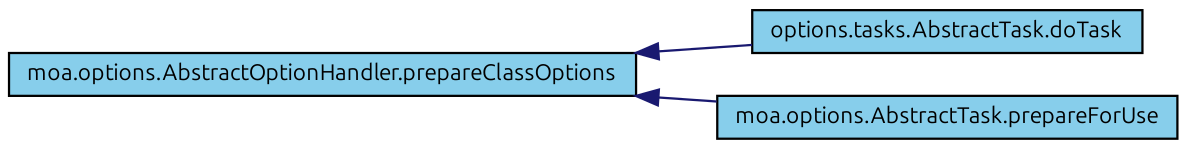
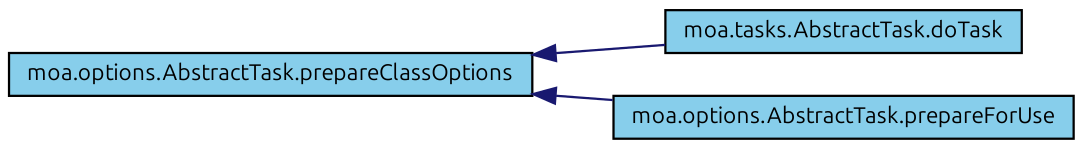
node "options.tasks.AbstractTask.doTask": label "options.tasks.AbstractTask.doTask" -> "moa.tasks.AbstractTask.doTask"
node "moa.options.AbstractOptionHandler.prepareClassOptions": label "moa.options.AbstractOptionHandler.prepareClassOptions" -> "moa.options.AbstractTask.prepareClassOptions"
